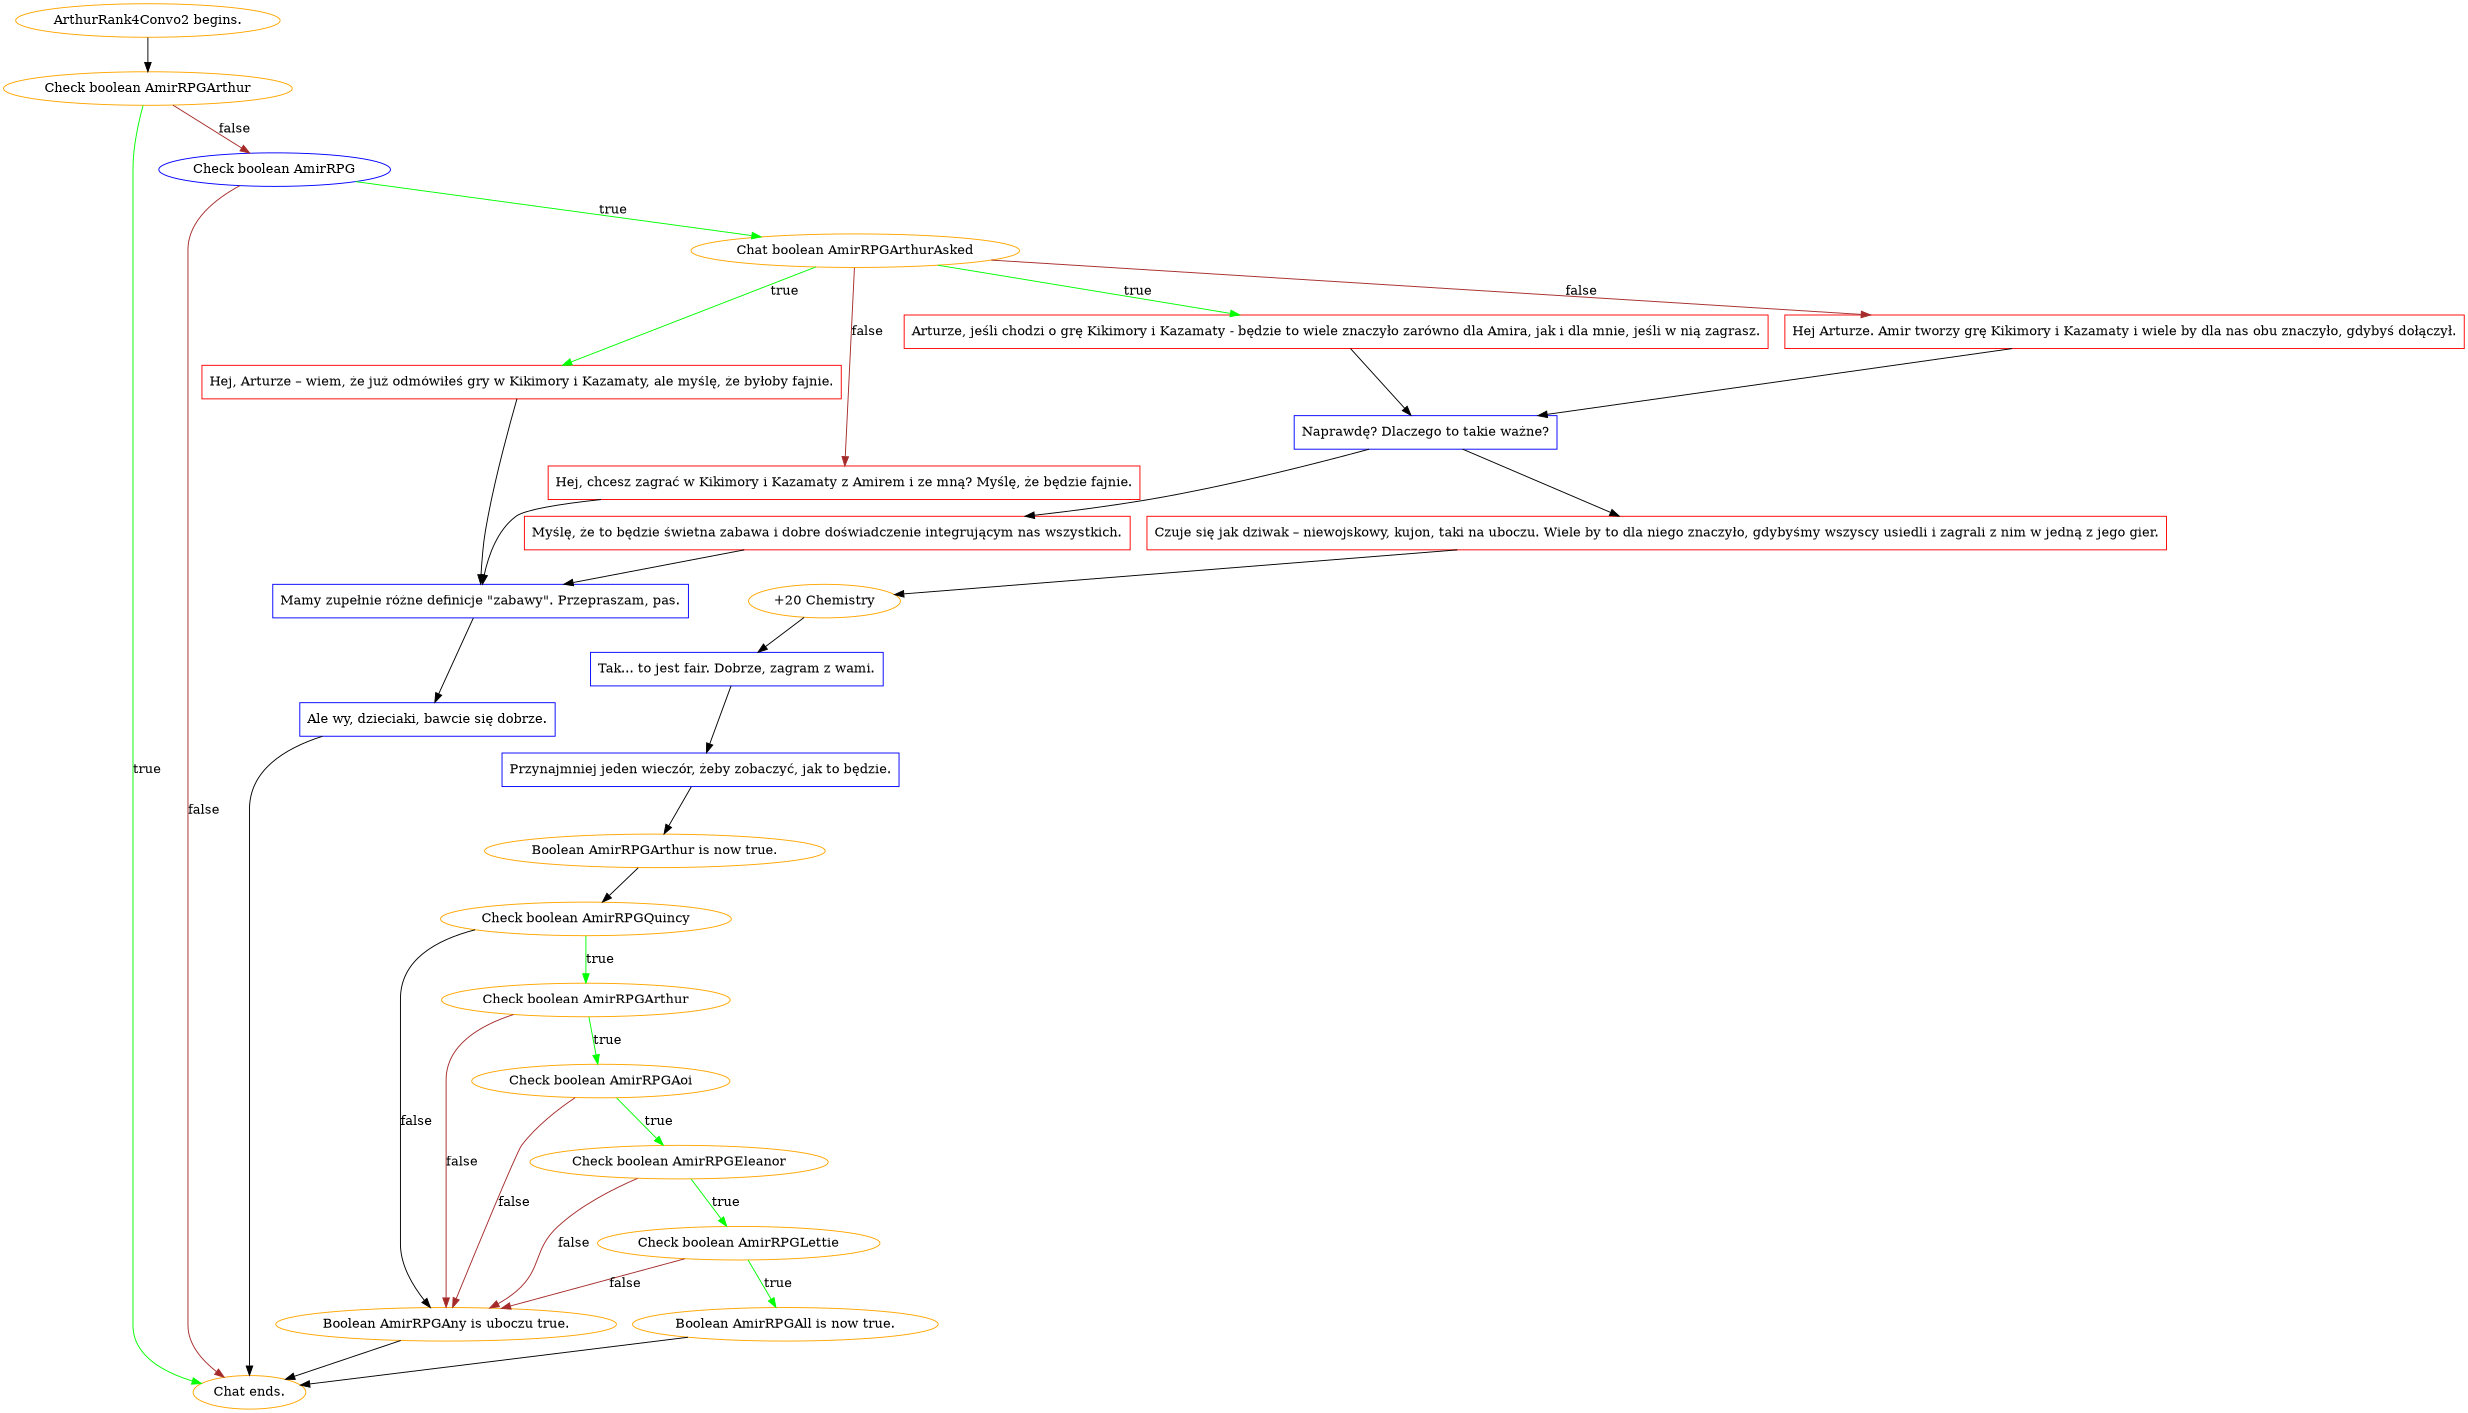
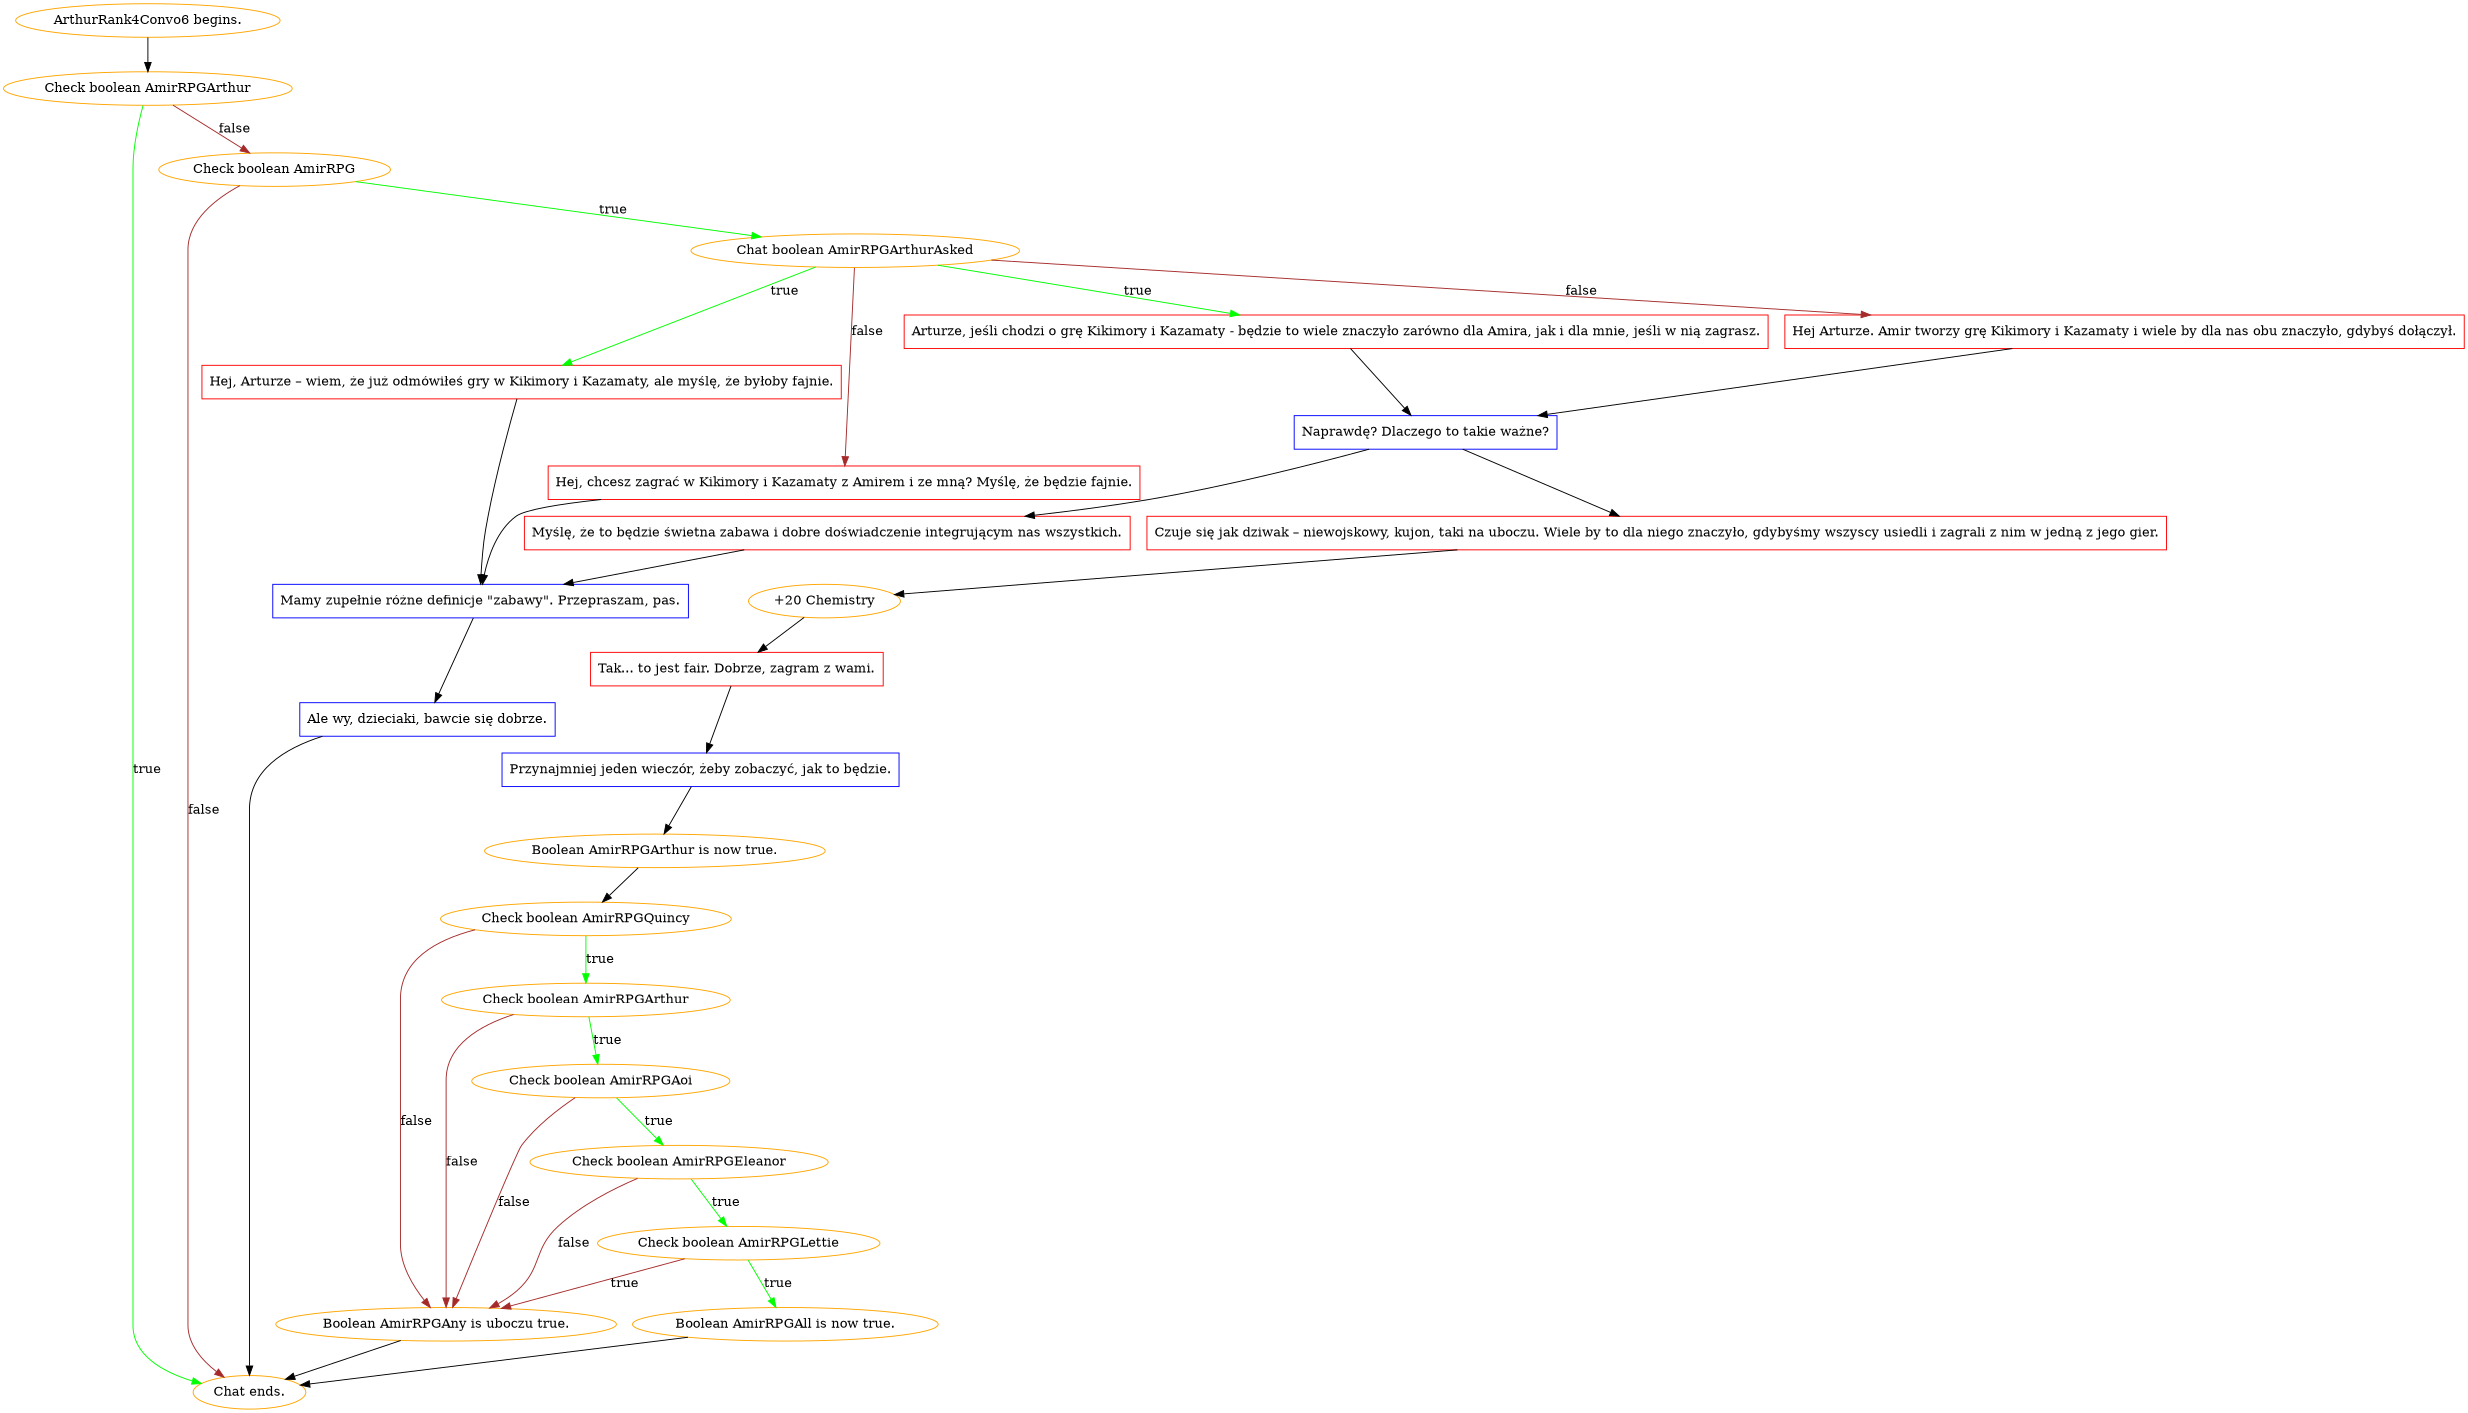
node "ArthurRank4Convo2 begins.": label "ArthurRank4Convo2 begins." -> "ArthurRank4Convo6 begins."
node "Check boolean AmirRPG": color blue -> orange
node "Tak... to jest fair. Dobrze, zagram z wami.": color blue -> red
edge "Check boolean AmirRPGQuincy" -> "Boolean AmirRPGAny is uboczu true.": color black -> brown
edge "Check boolean AmirRPGLettie" -> "Boolean AmirRPGAny is uboczu true.": label "false" -> "true"
